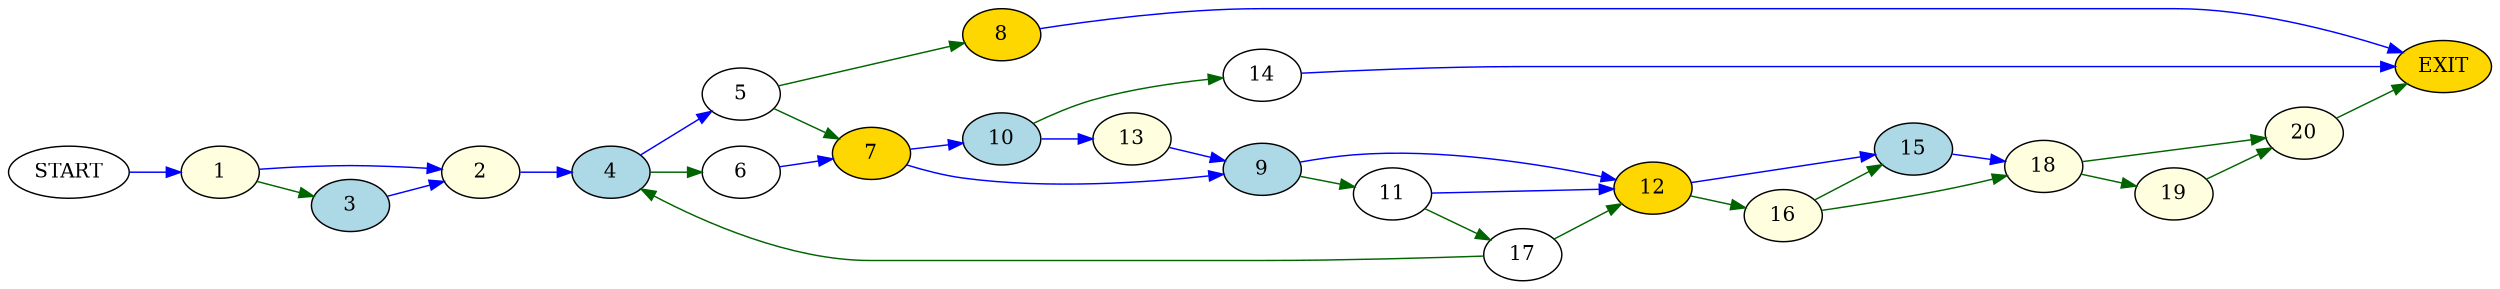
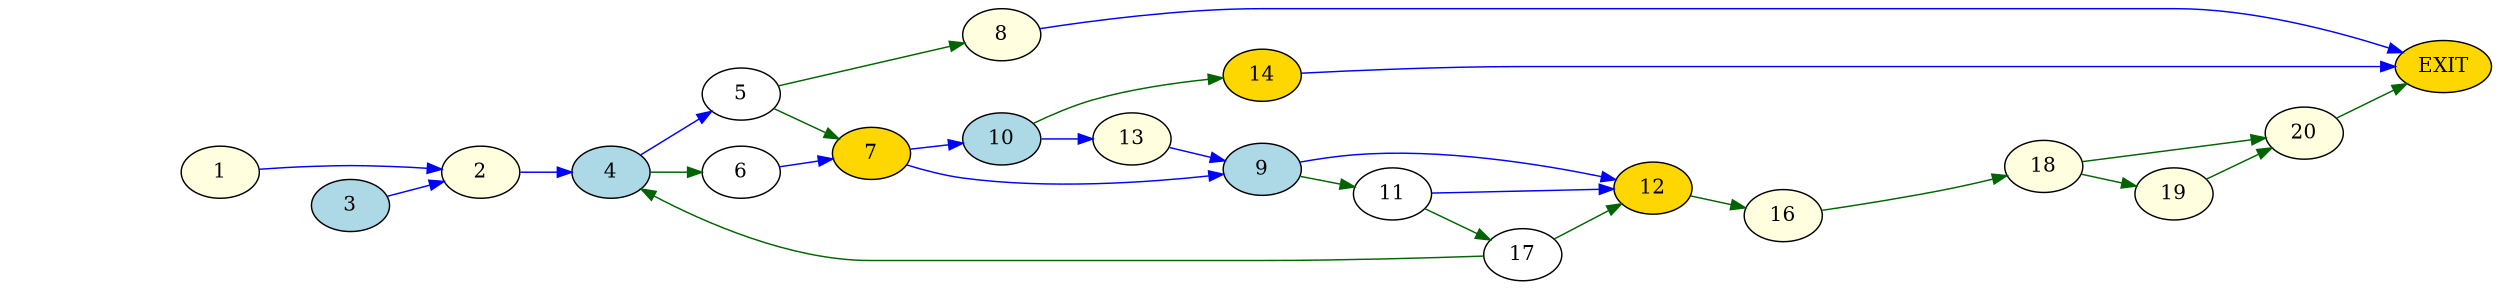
node "8": fillcolor gold -> lightyellow
node "14": fillcolor white -> gold
node "15": removed
node "START": removed
edge "1" -> "3": removed
